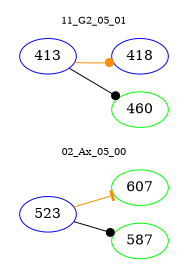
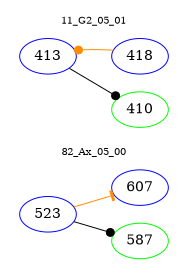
edge "413" -> "418": reversed
node "460": label "460" -> "410"
cluster "02_Ax_05_00": label "02_Ax_05_00" -> "82_Ax_05_00"
node "607": color green -> blue
